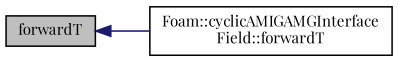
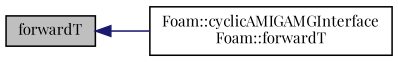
node "Foam::cyclicAMIGAMGInterface Field::forwardT": label "Foam::cyclicAMIGAMGInterface Field::forwardT" -> "Foam::cyclicAMIGAMGInterface Foam::forwardT"
